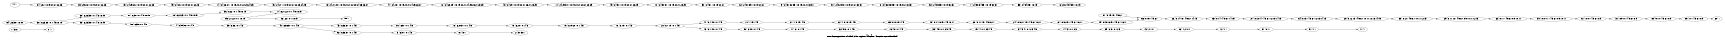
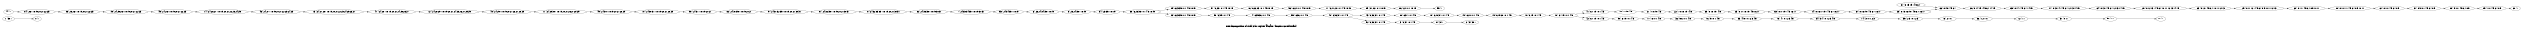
node "5 | 23 24 35 : 18 19": added
edge "85 | 21 22 : 0 1 18 19" -> "17 | 6 21 22 : 0 1 4 5 18 19": reversed
